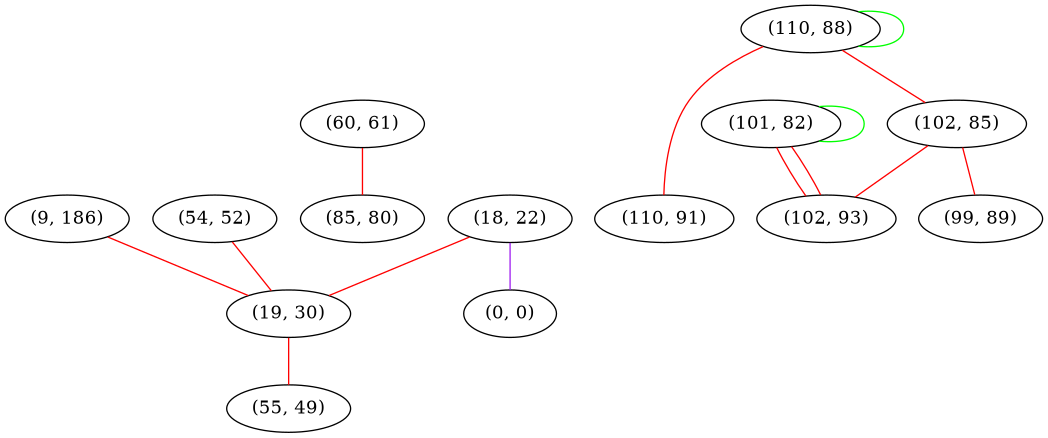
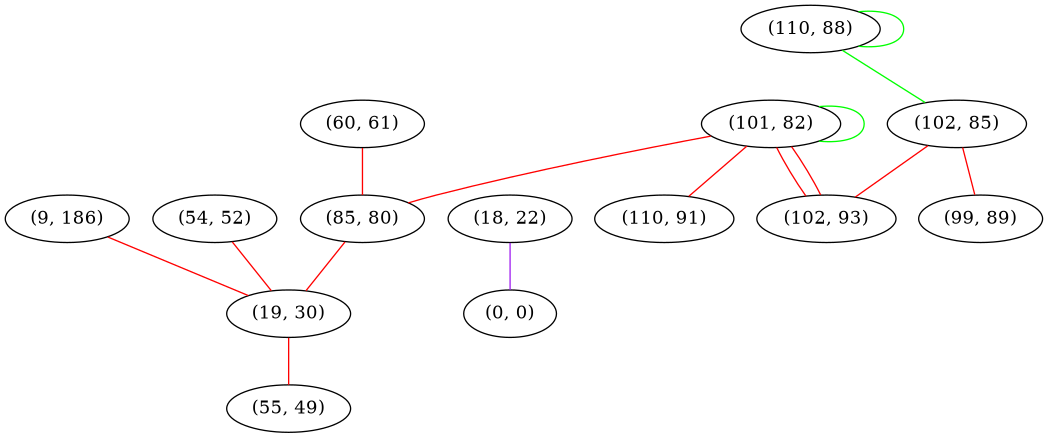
edge "(110, 88)" -- "(102, 85)": color red -> green
edge "(110, 88)" -- "(110, 91)": now "(101, 82)" -- "(110, 91)"
edge "(101, 82)" -- "(85, 80)": added
edge "(18, 22)" -- "(19, 30)": now "(85, 80)" -- "(19, 30)"
